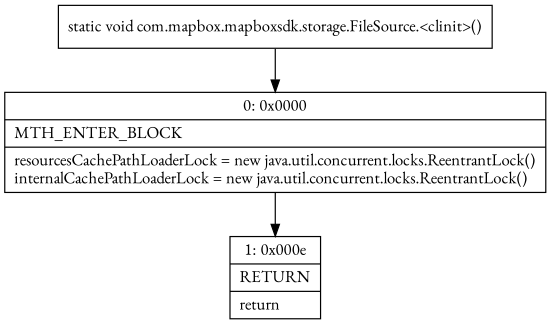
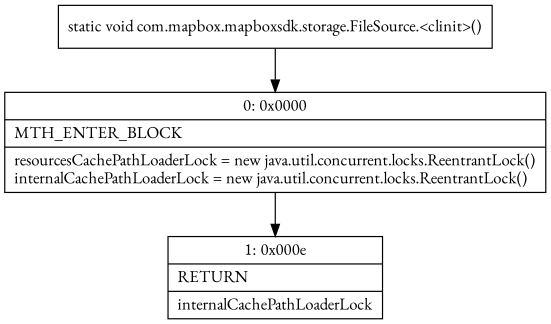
node "1: 0x000e": text "return" -> "internalCachePathLoaderLock"
